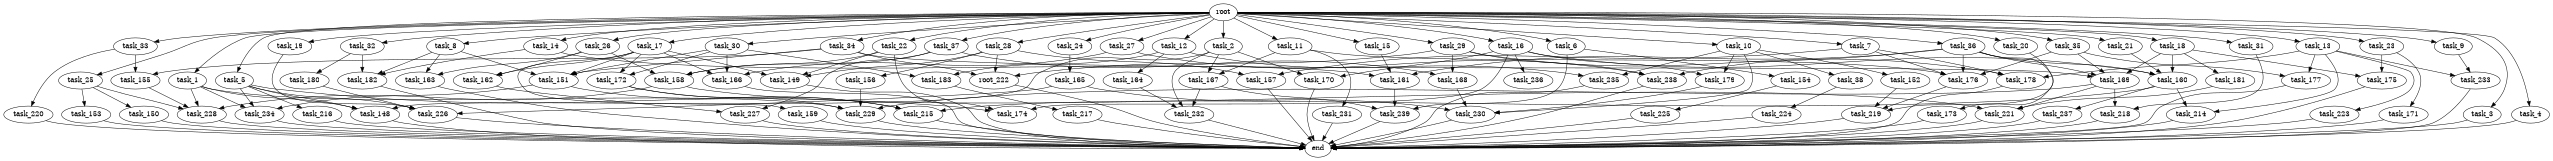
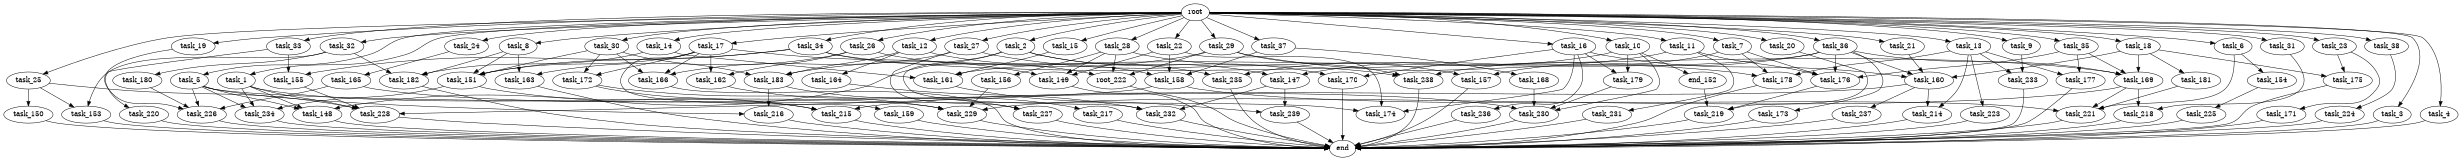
edge "task_32" -> "task_153": added
edge "task_29" -> "task_168": now "task_29" -> "task_183"
edge "task_10" -> "task_38": now "root" -> "task_38"
edge "task_37" -> "task_227": now "task_27" -> "task_227"
node "task_167": label "task_167" -> "task_147"
node "task_152": label "task_152" -> "end_152"
edge "task_183" -> "task_216": added
edge "task_6" -> "task_239": now "task_6" -> "task_221"
edge "task_236" -> "end": added
